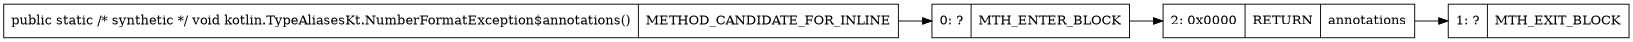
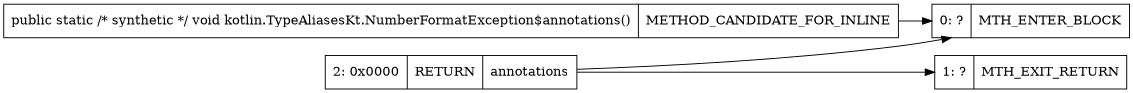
edge "0: ?" -> "2: 0x0000": reversed
node "1: ?": text "MTH_EXIT_BLOCK" -> "MTH_EXIT_RETURN"
